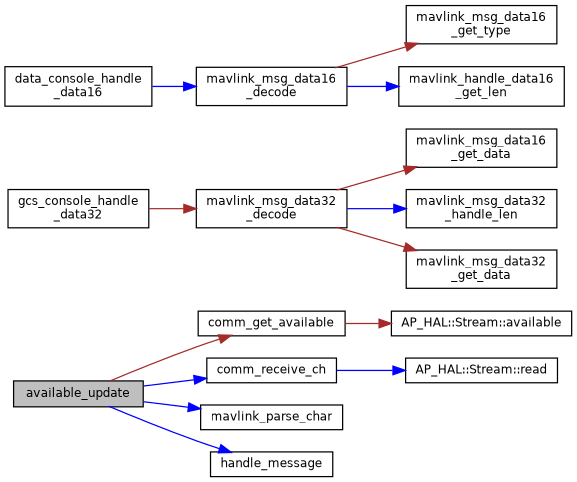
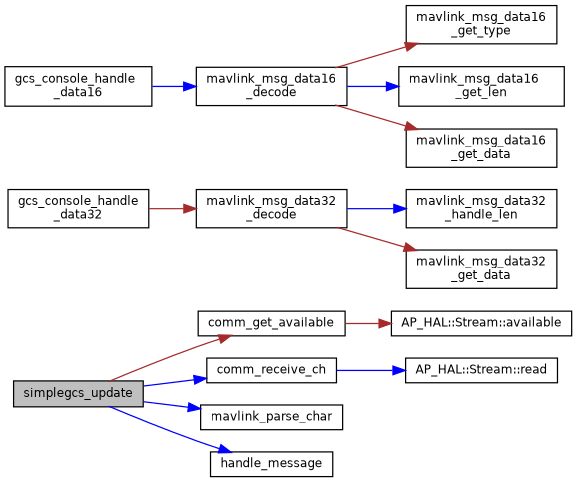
node "data_console_handle _data16": label "data_console_handle _data16" -> "gcs_console_handle _data16"
node "mavlink_handle_data16 _get_len": label "mavlink_handle_data16 _get_len" -> "mavlink_msg_data16 _get_len"
edge "mavlink_msg_data32 _decode" -> "mavlink_msg_data16 _get_data": now "mavlink_msg_data16 _decode" -> "mavlink_msg_data16 _get_data"
node "available_update": label "available_update" -> "simplegcs_update"
